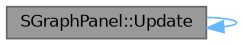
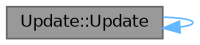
node "SGraphPanel::Update": label "SGraphPanel::Update" -> "Update::Update"
